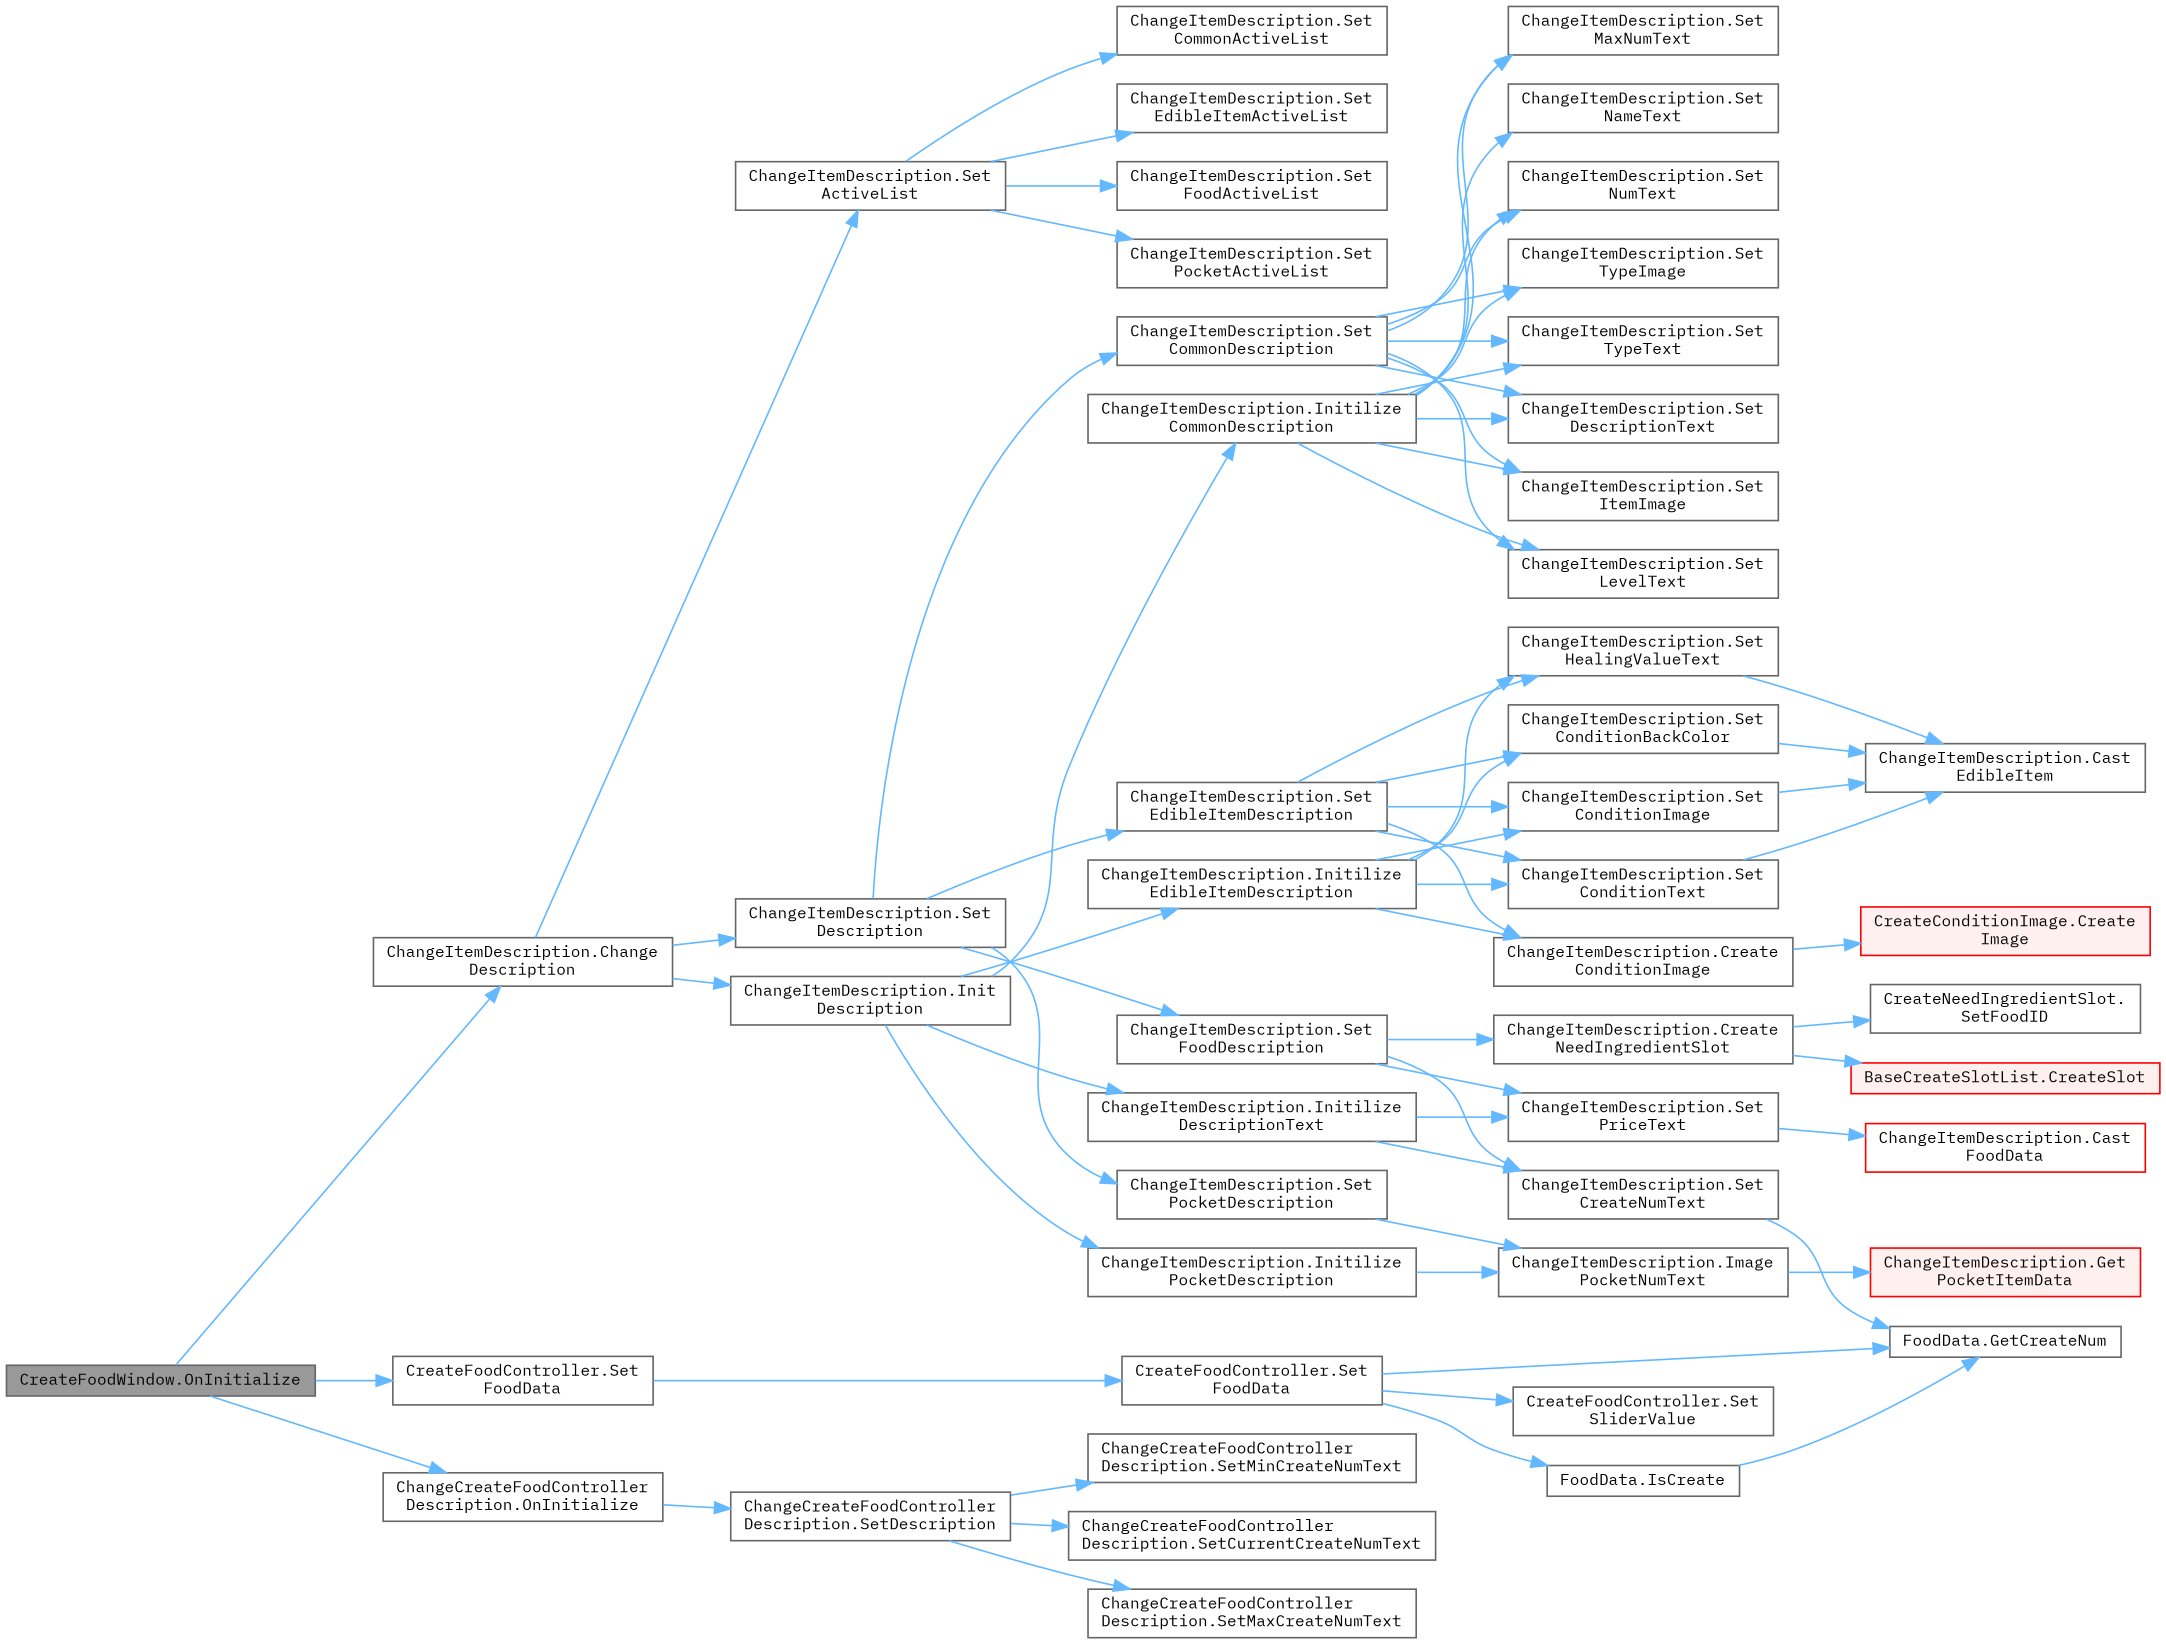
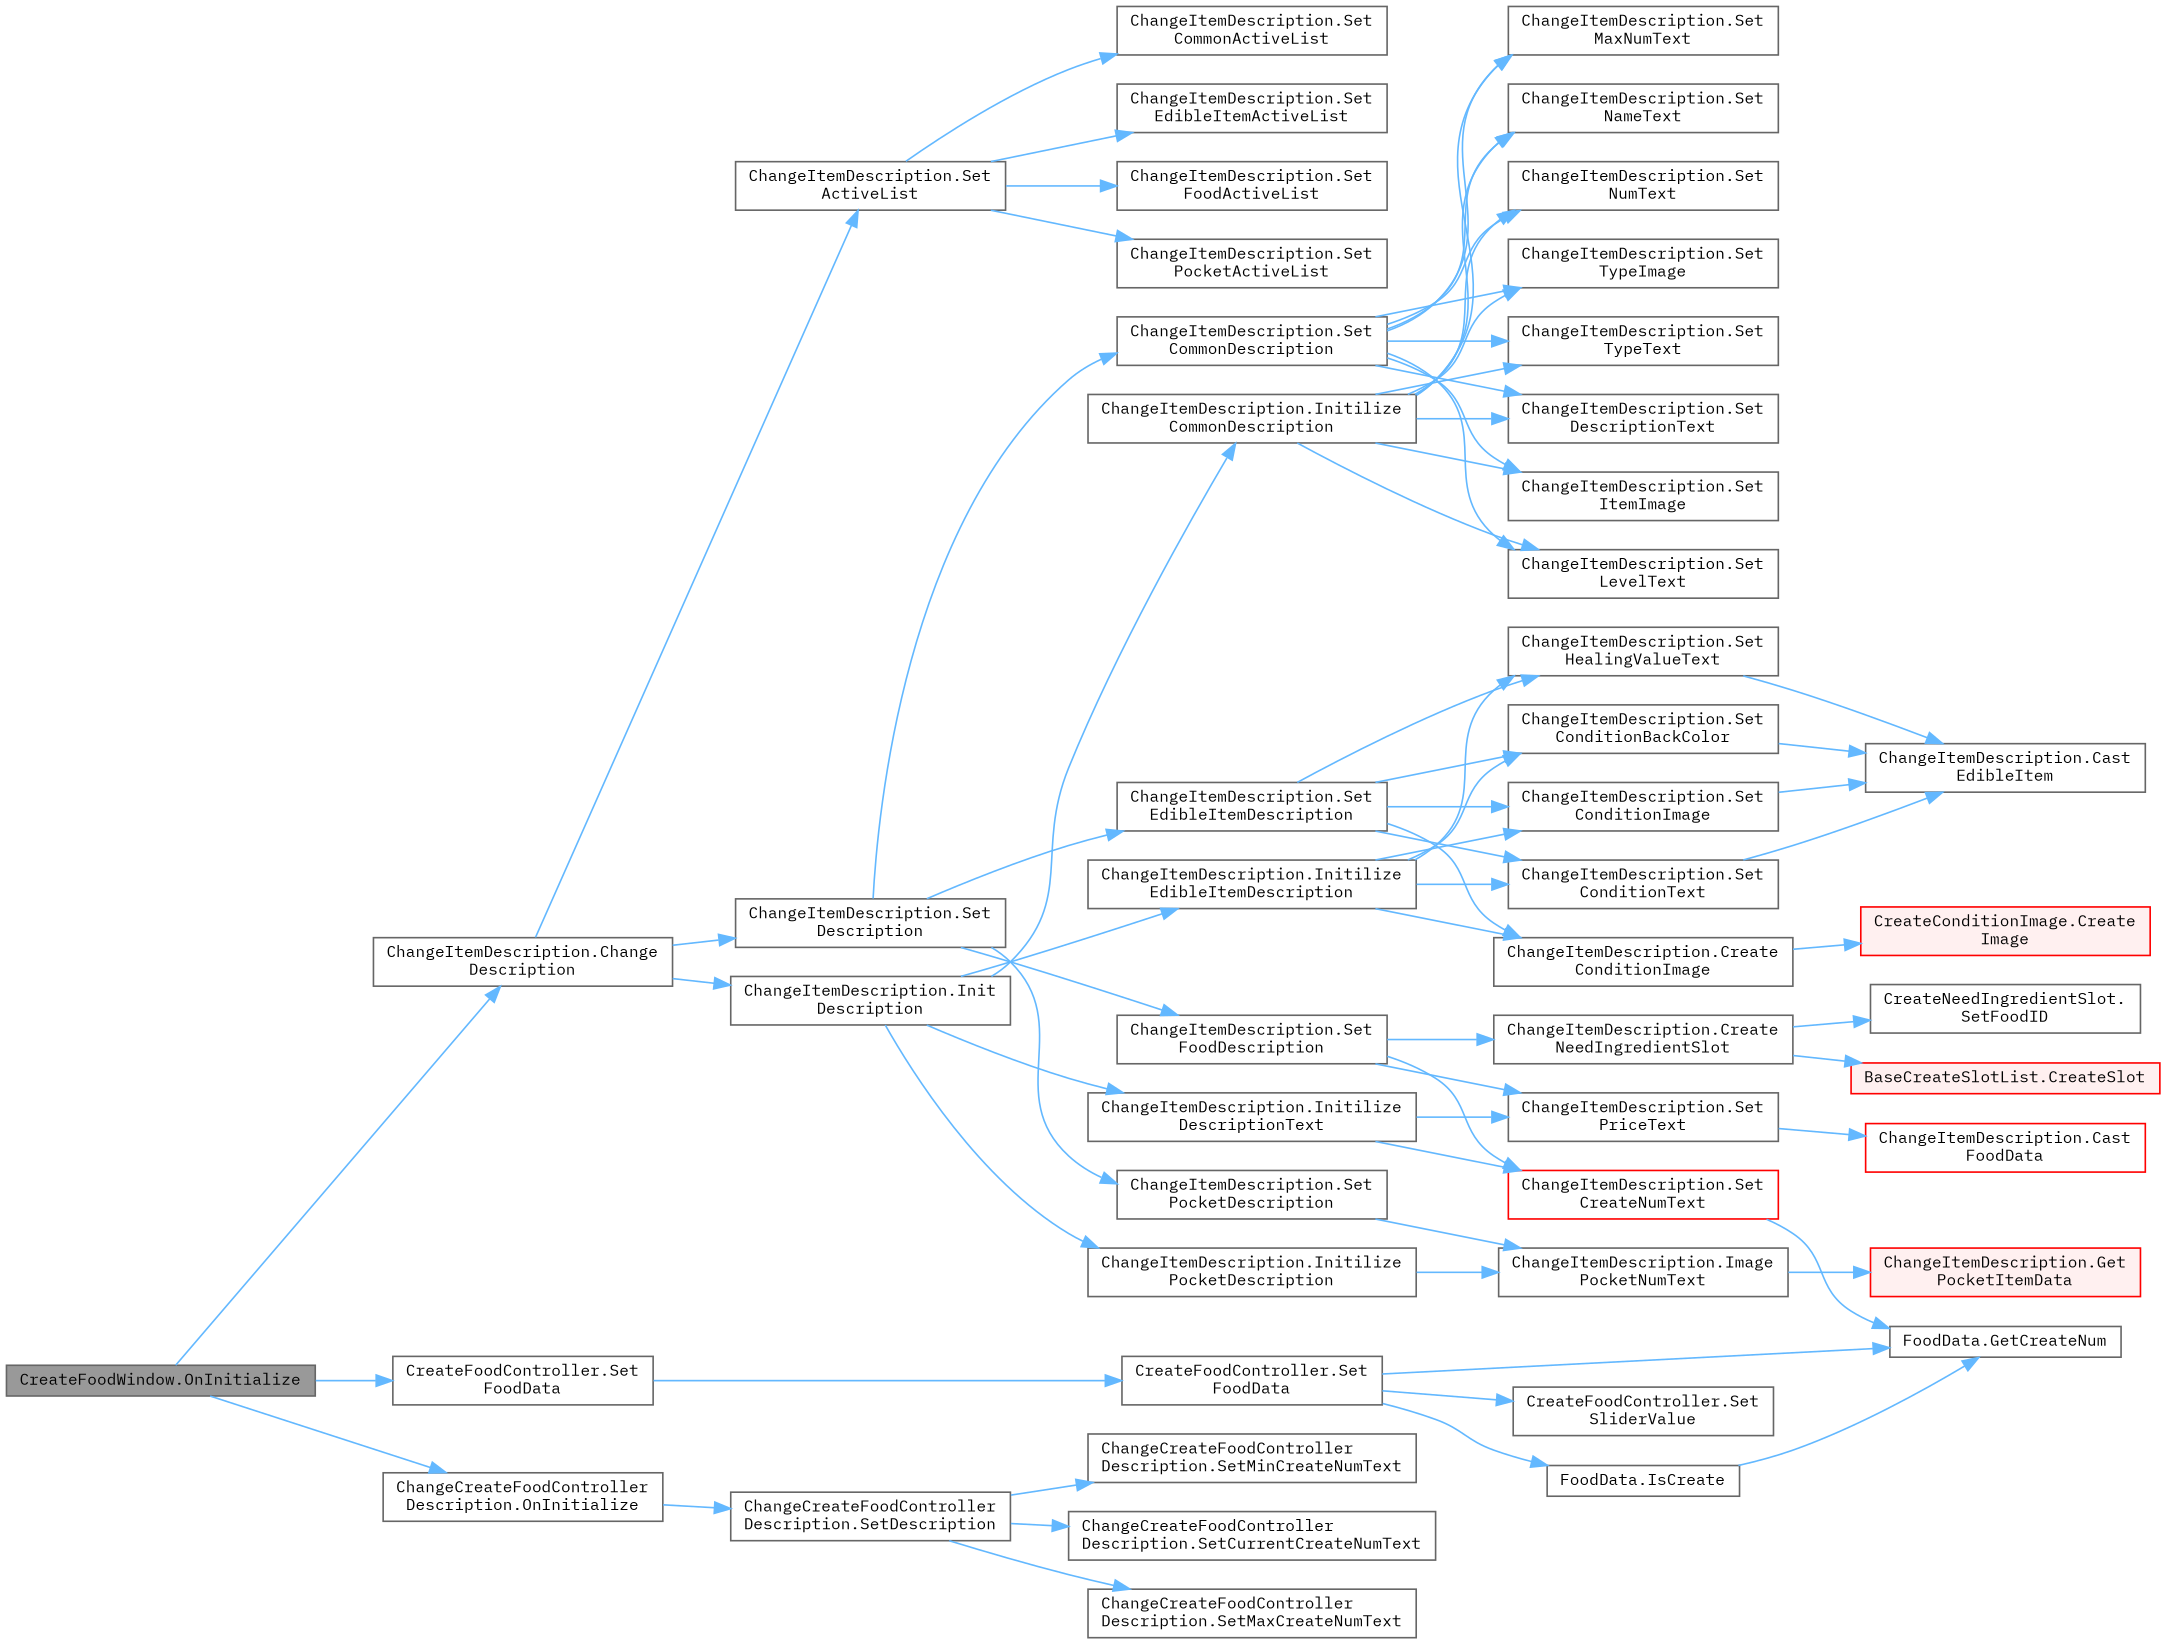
edge "ChangeItemDescription.Set CommonDescription" -> "ChangeItemDescription.Set NameText": added
node "ChangeItemDescription.Set CreateNumText": color grey40 -> red
